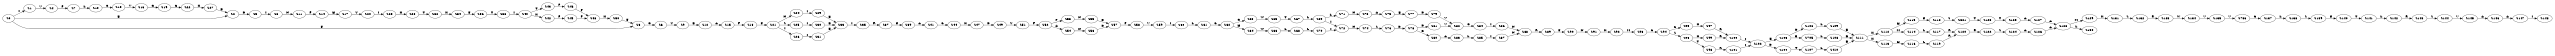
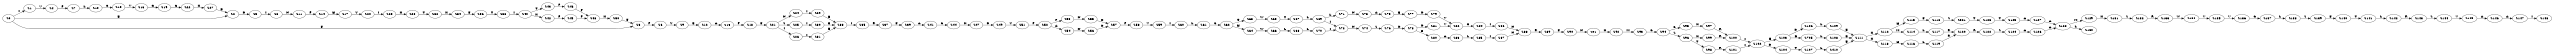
node "S736": label "S736" -> "S136"
edge "S3" -> "S6": label "Q" -> "P"
